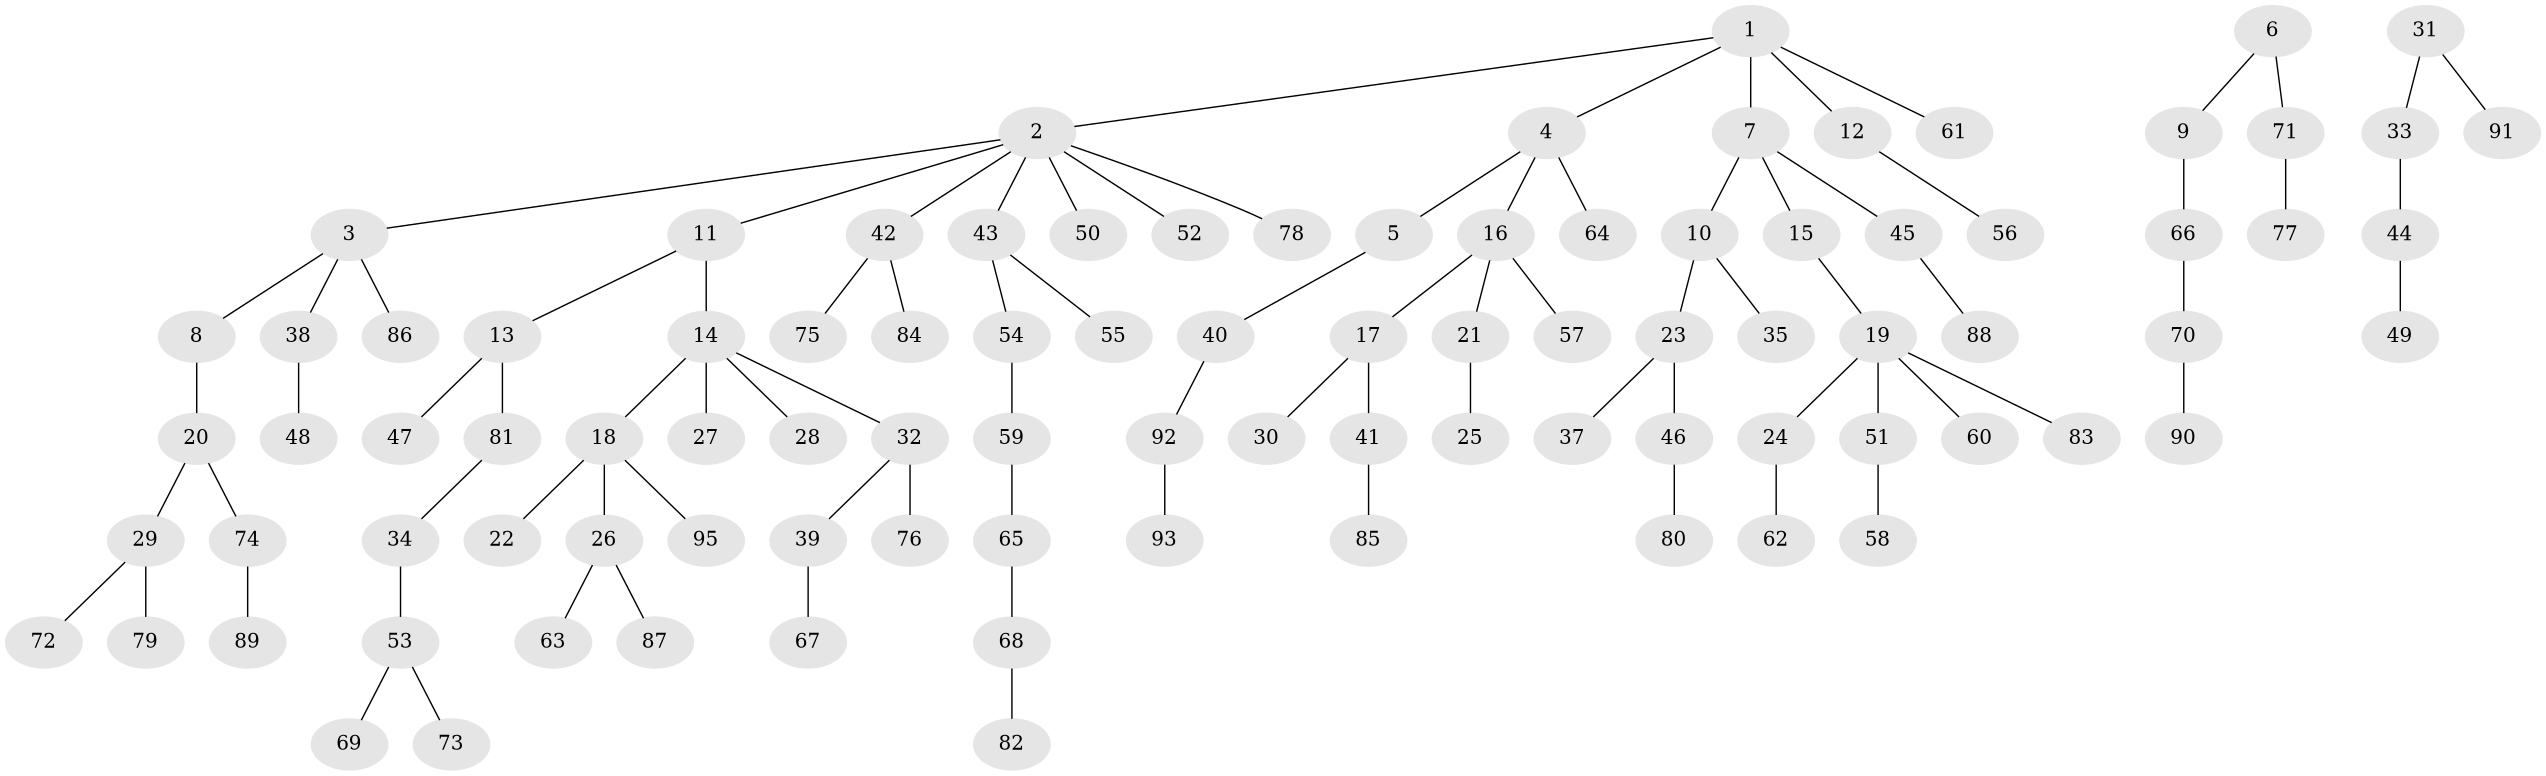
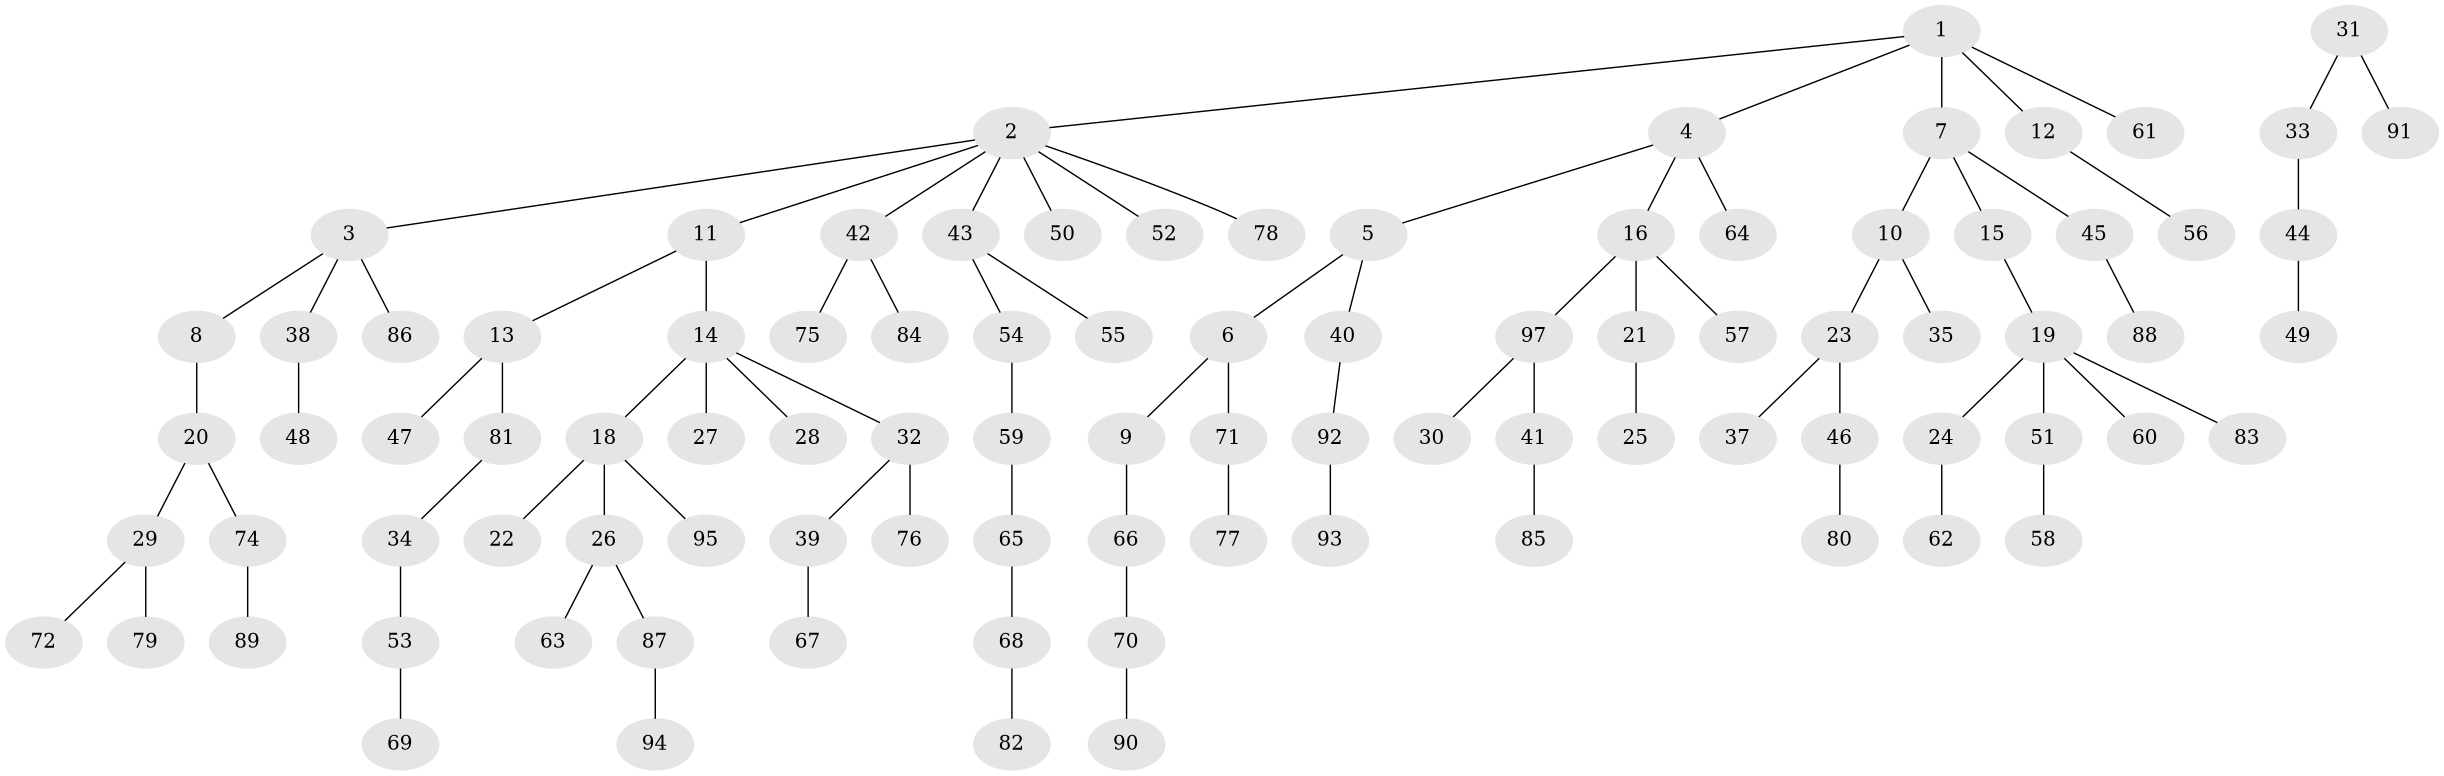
edge "5" -- "6": added
node "17": label "17" -> "97"
node "73": removed
node "94": added
